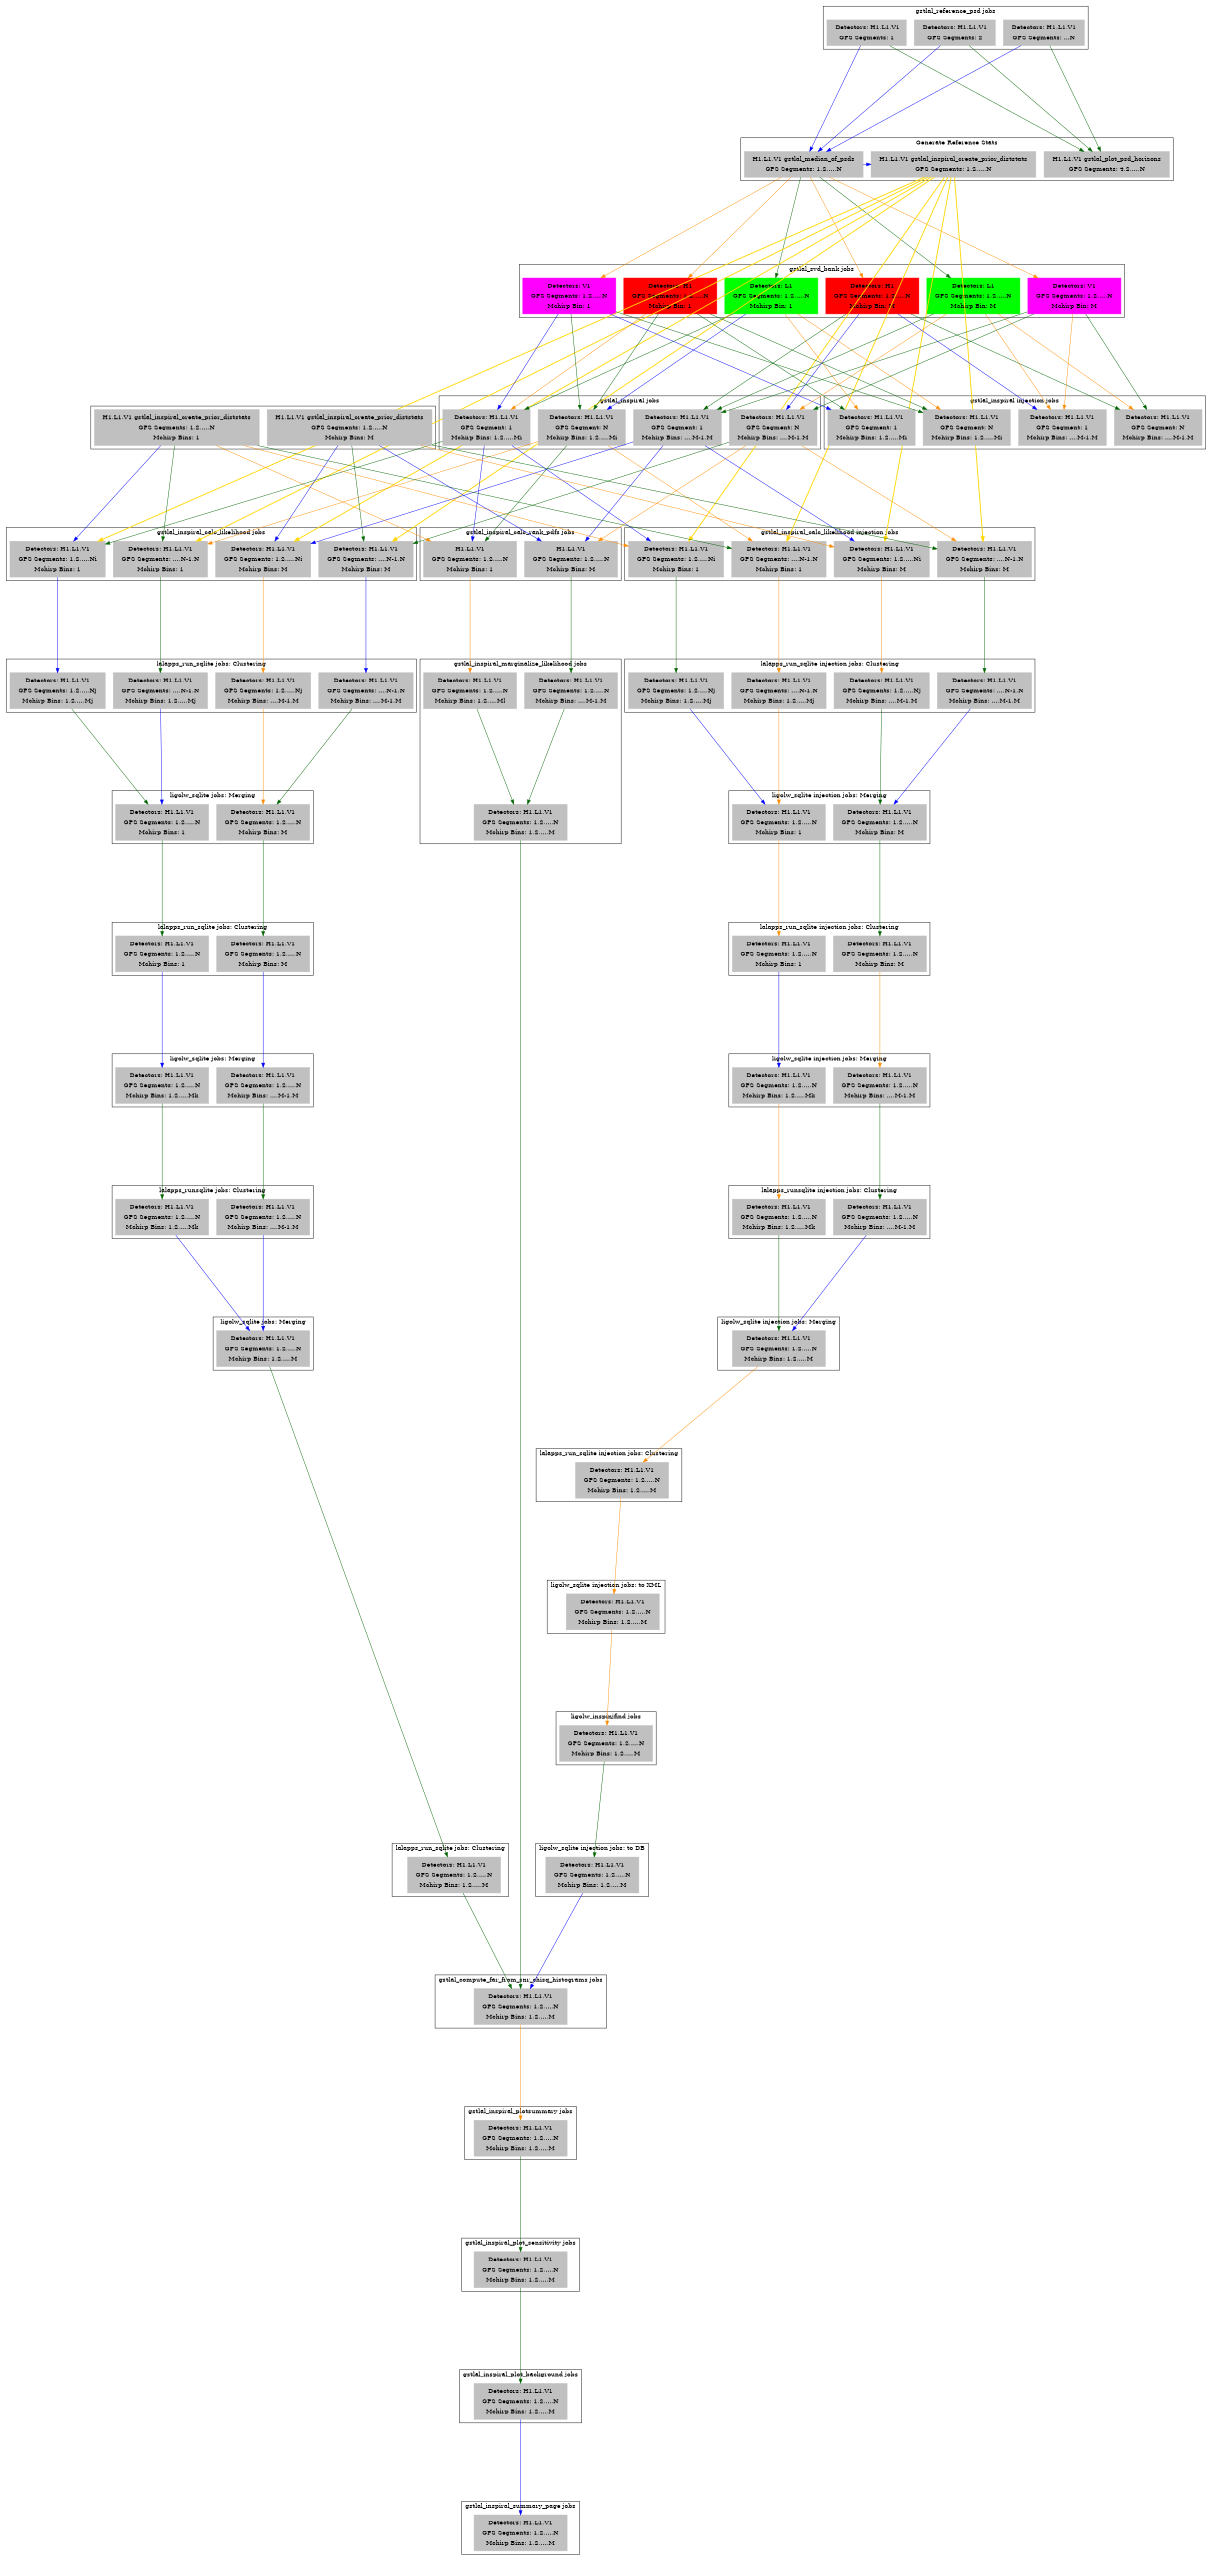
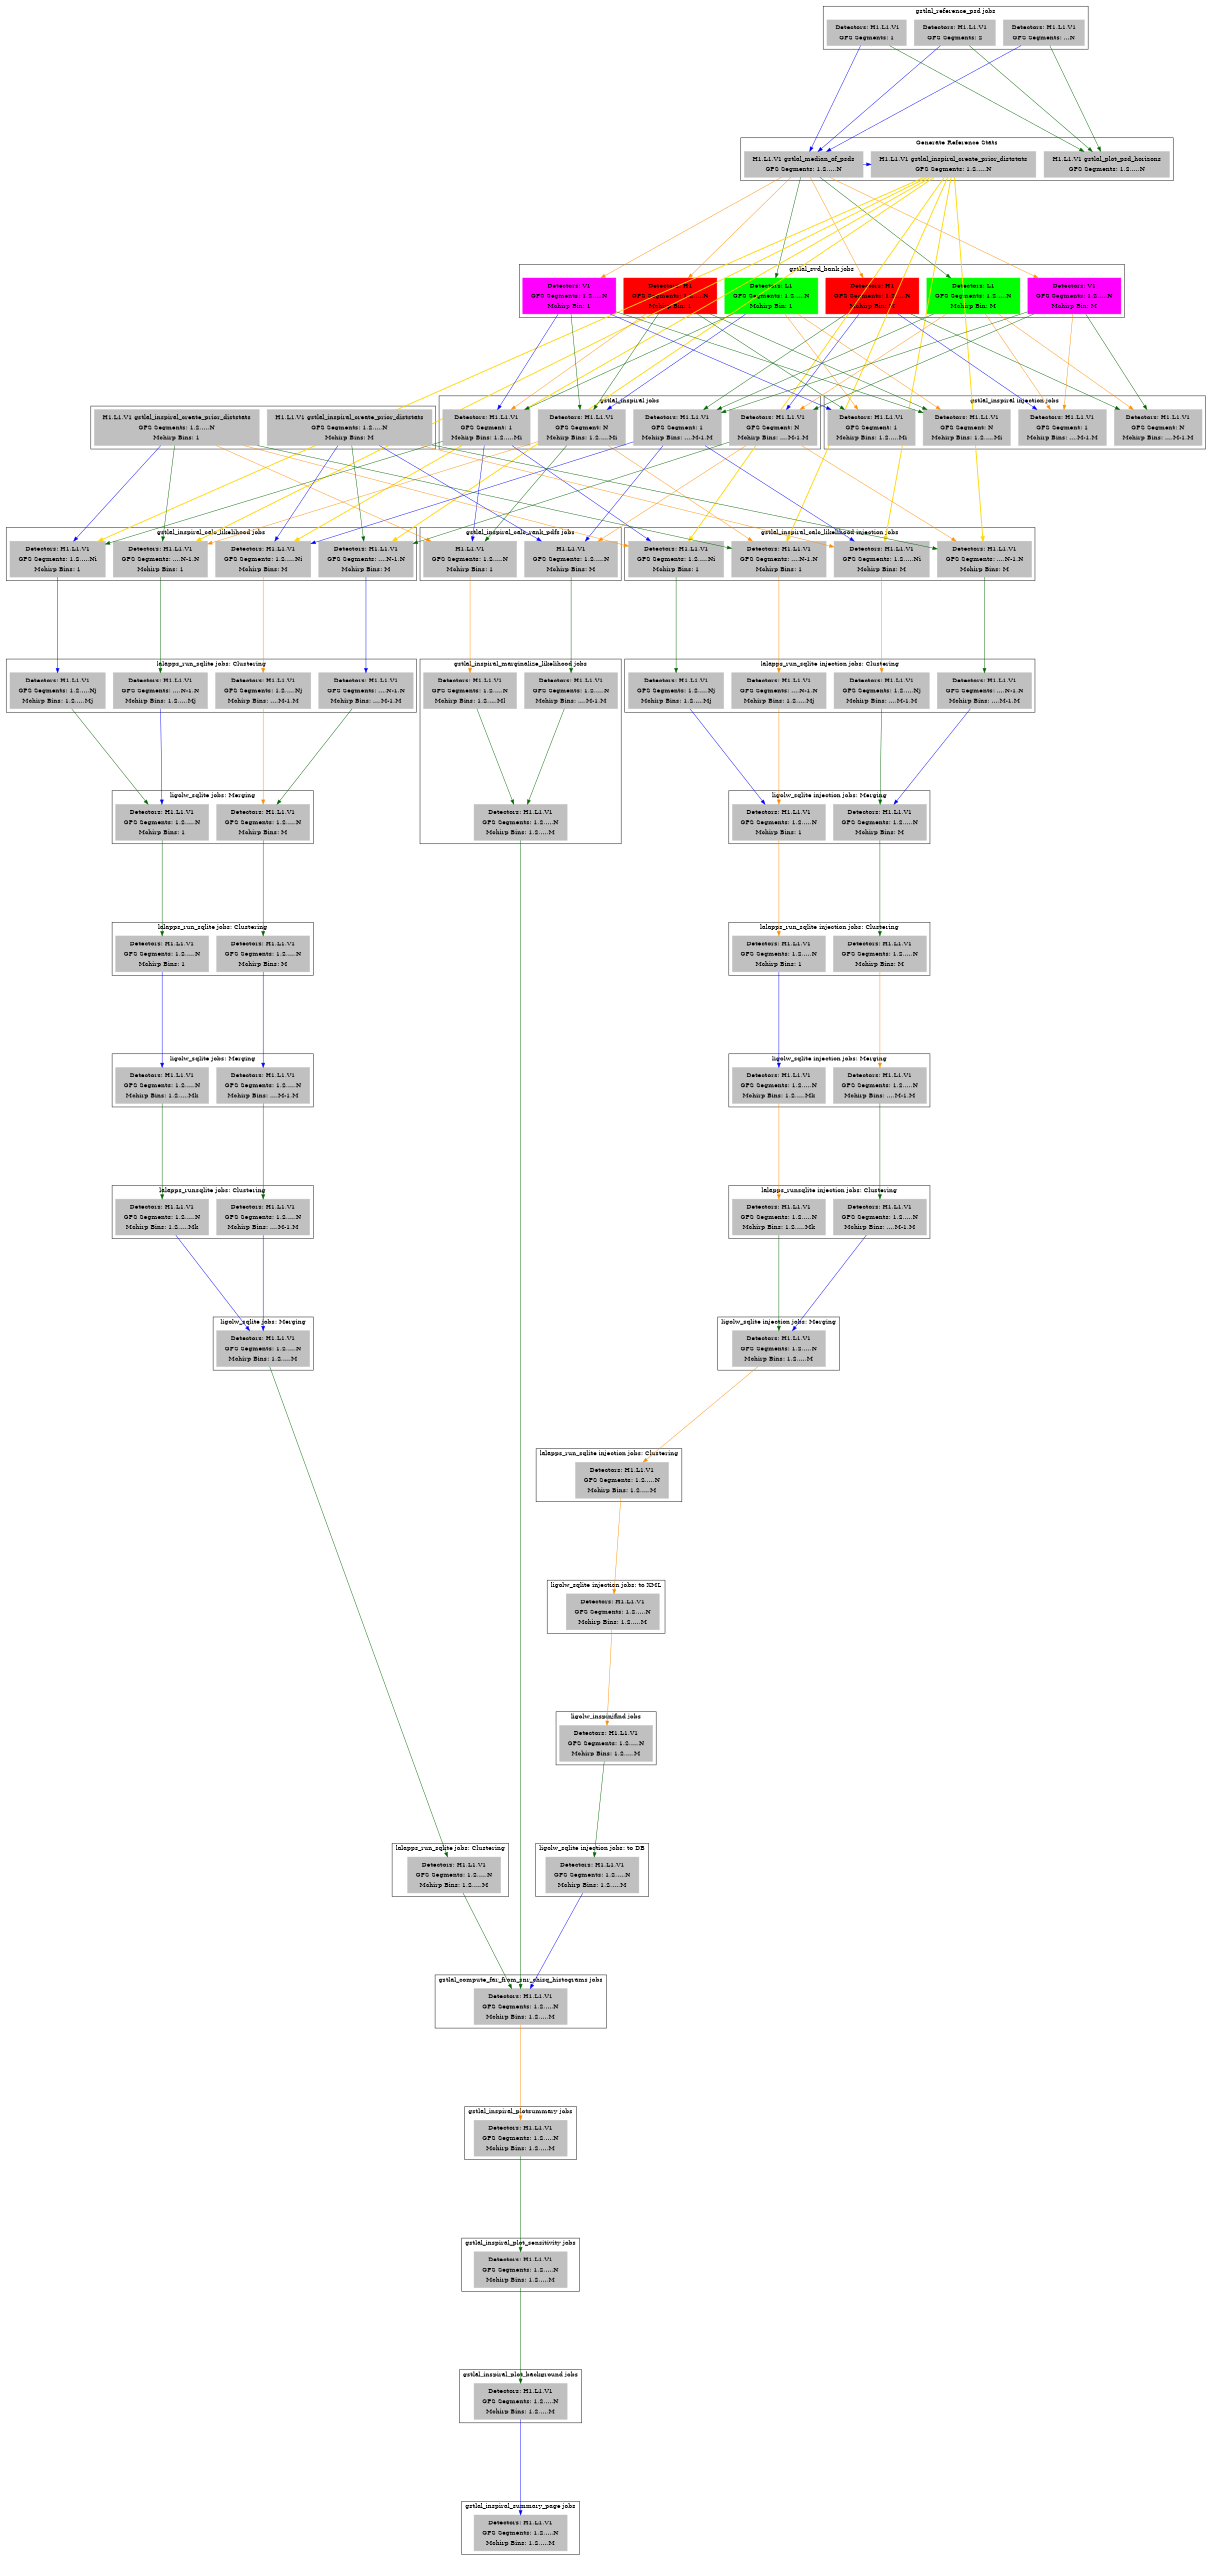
node "H1,L1,V1 gstlal_plot_psd_horizons": text "GPS Segments: 4,2,...,N" -> "GPS Segments: 1,2,...,N"
